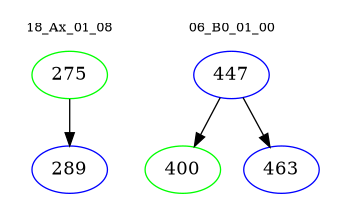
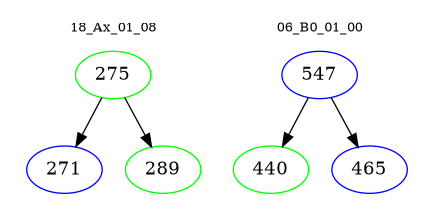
node "447": label "447" -> "547"
node "271": added
node "289": color blue -> green
node "400": label "400" -> "440"
node "463": label "463" -> "465"
